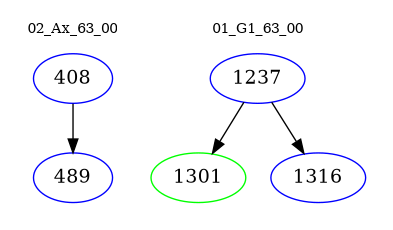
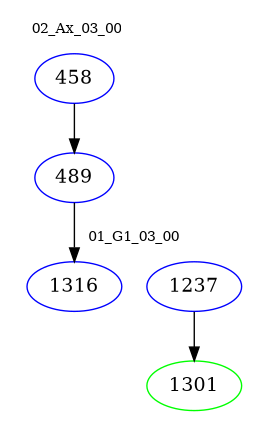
cluster "02_Ax_63_00": label "02_Ax_63_00" -> "02_Ax_03_00"
cluster "01_G1_63_00": label "01_G1_63_00" -> "01_G1_03_00"
node "408": label "408" -> "458"
edge "1237" -> "1316": now "489" -> "1316"
